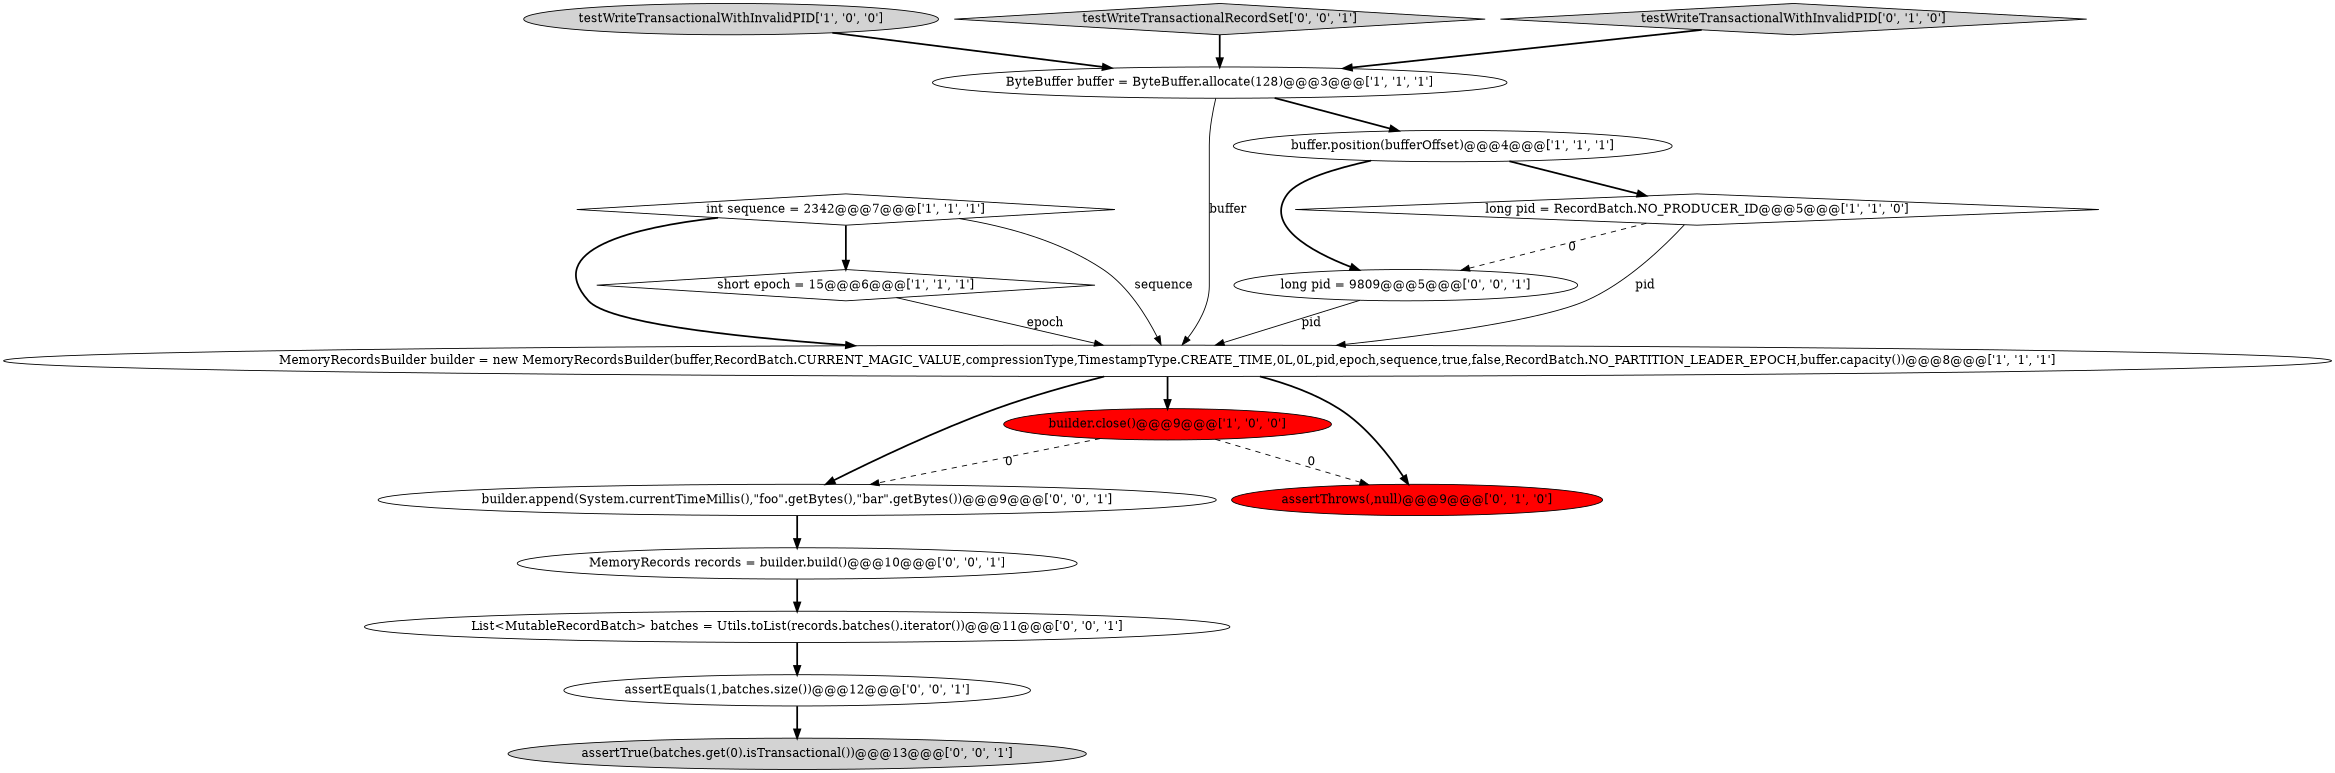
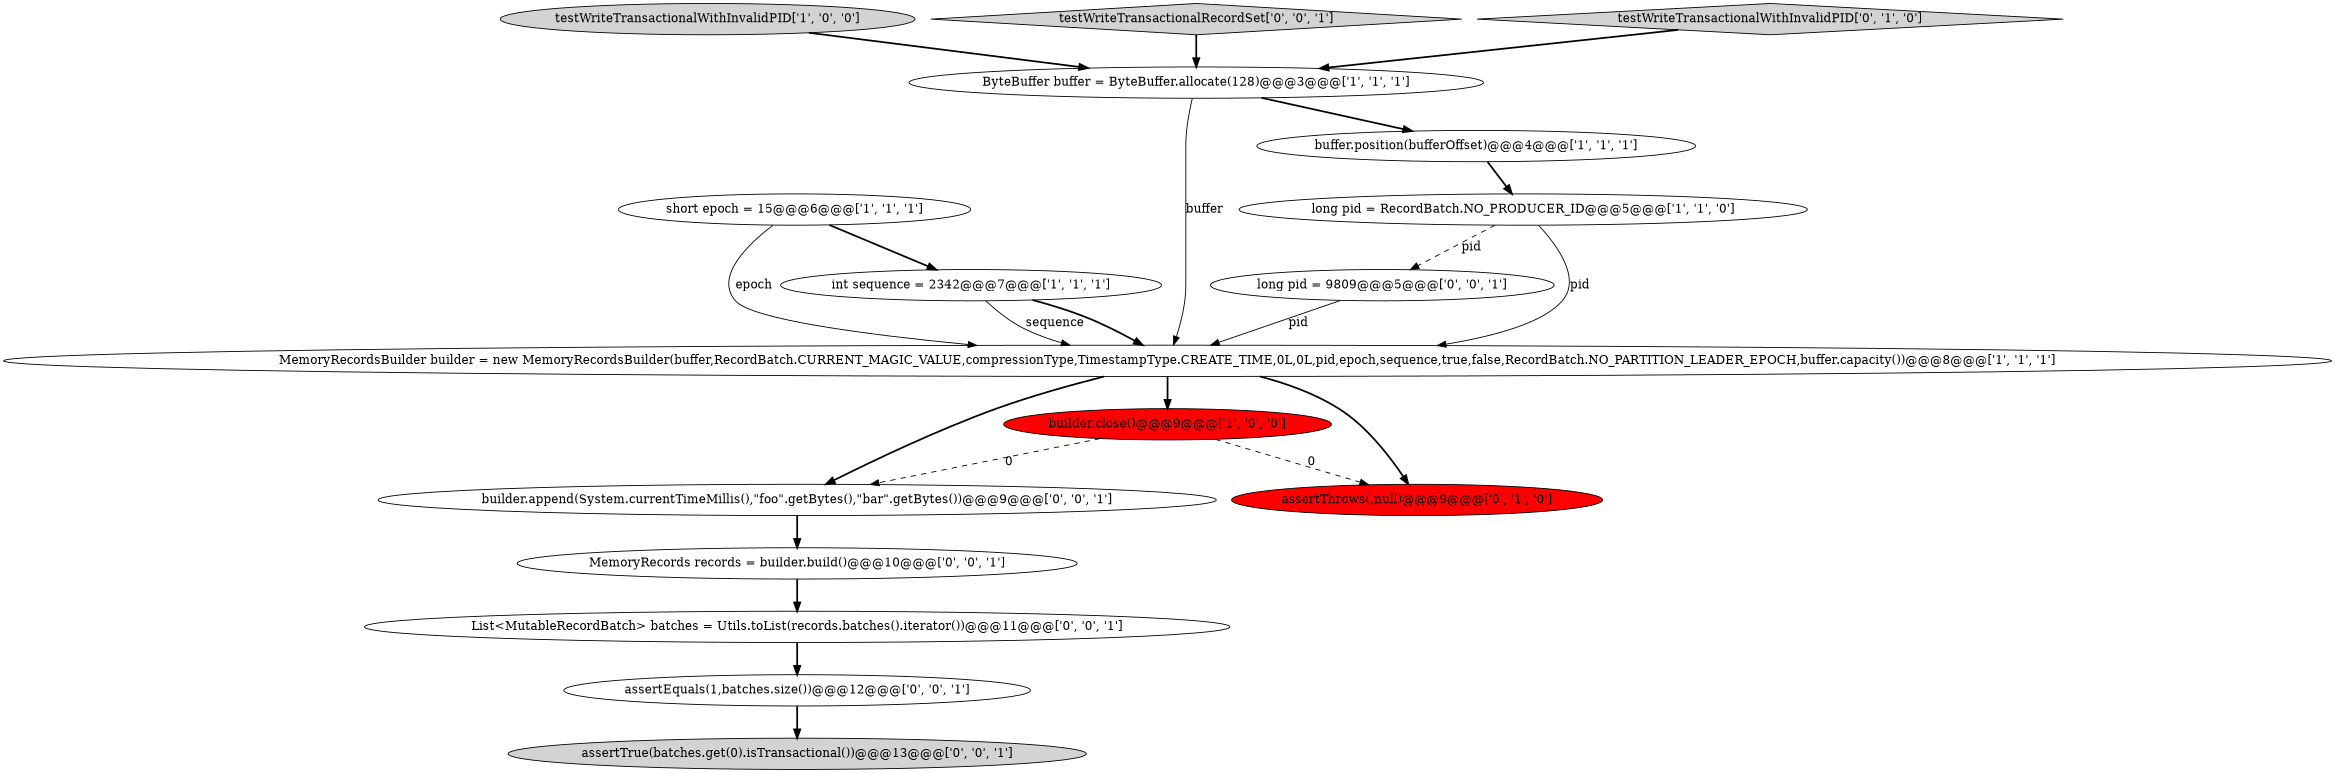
edge "buffer.position(bufferOffset)@@@4@@@['1', '1', '1']" -> "long pid = 9809@@@5@@@['0', '0', '1']": removed
node "int sequence = 2342@@@7@@@['1', '1', '1']": shape diamond -> ellipse
node "long pid = RecordBatch.NO_PRODUCER_ID@@@5@@@['1', '1', '0']": shape diamond -> ellipse
edge "int sequence = 2342@@@7@@@['1', '1', '1']" -> "short epoch = 15@@@6@@@['1', '1', '1']": reversed
edge "long pid = RecordBatch.NO_PRODUCER_ID@@@5@@@['1', '1', '0']" -> "long pid = 9809@@@5@@@['0', '0', '1']": label "0" -> "pid"
node "short epoch = 15@@@6@@@['1', '1', '1']": shape diamond -> ellipse
